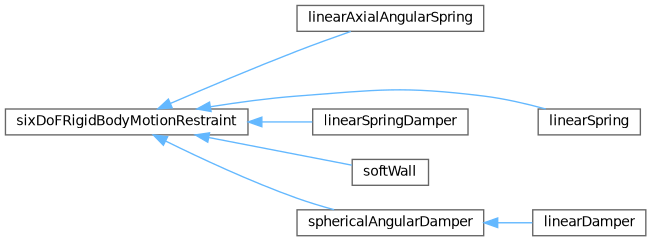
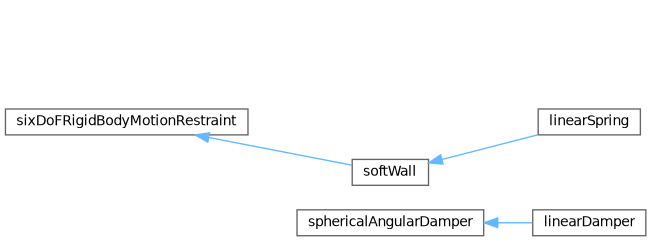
node "linearAxialAngularSpring": removed
edge "linearSpring" -> "sixDoFRigidBodyMotionRestraint": now "linearSpring" -> "softWall"
node "linearSpringDamper": removed
edge "sphericalAngularDamper" -> "sixDoFRigidBodyMotionRestraint": removed
